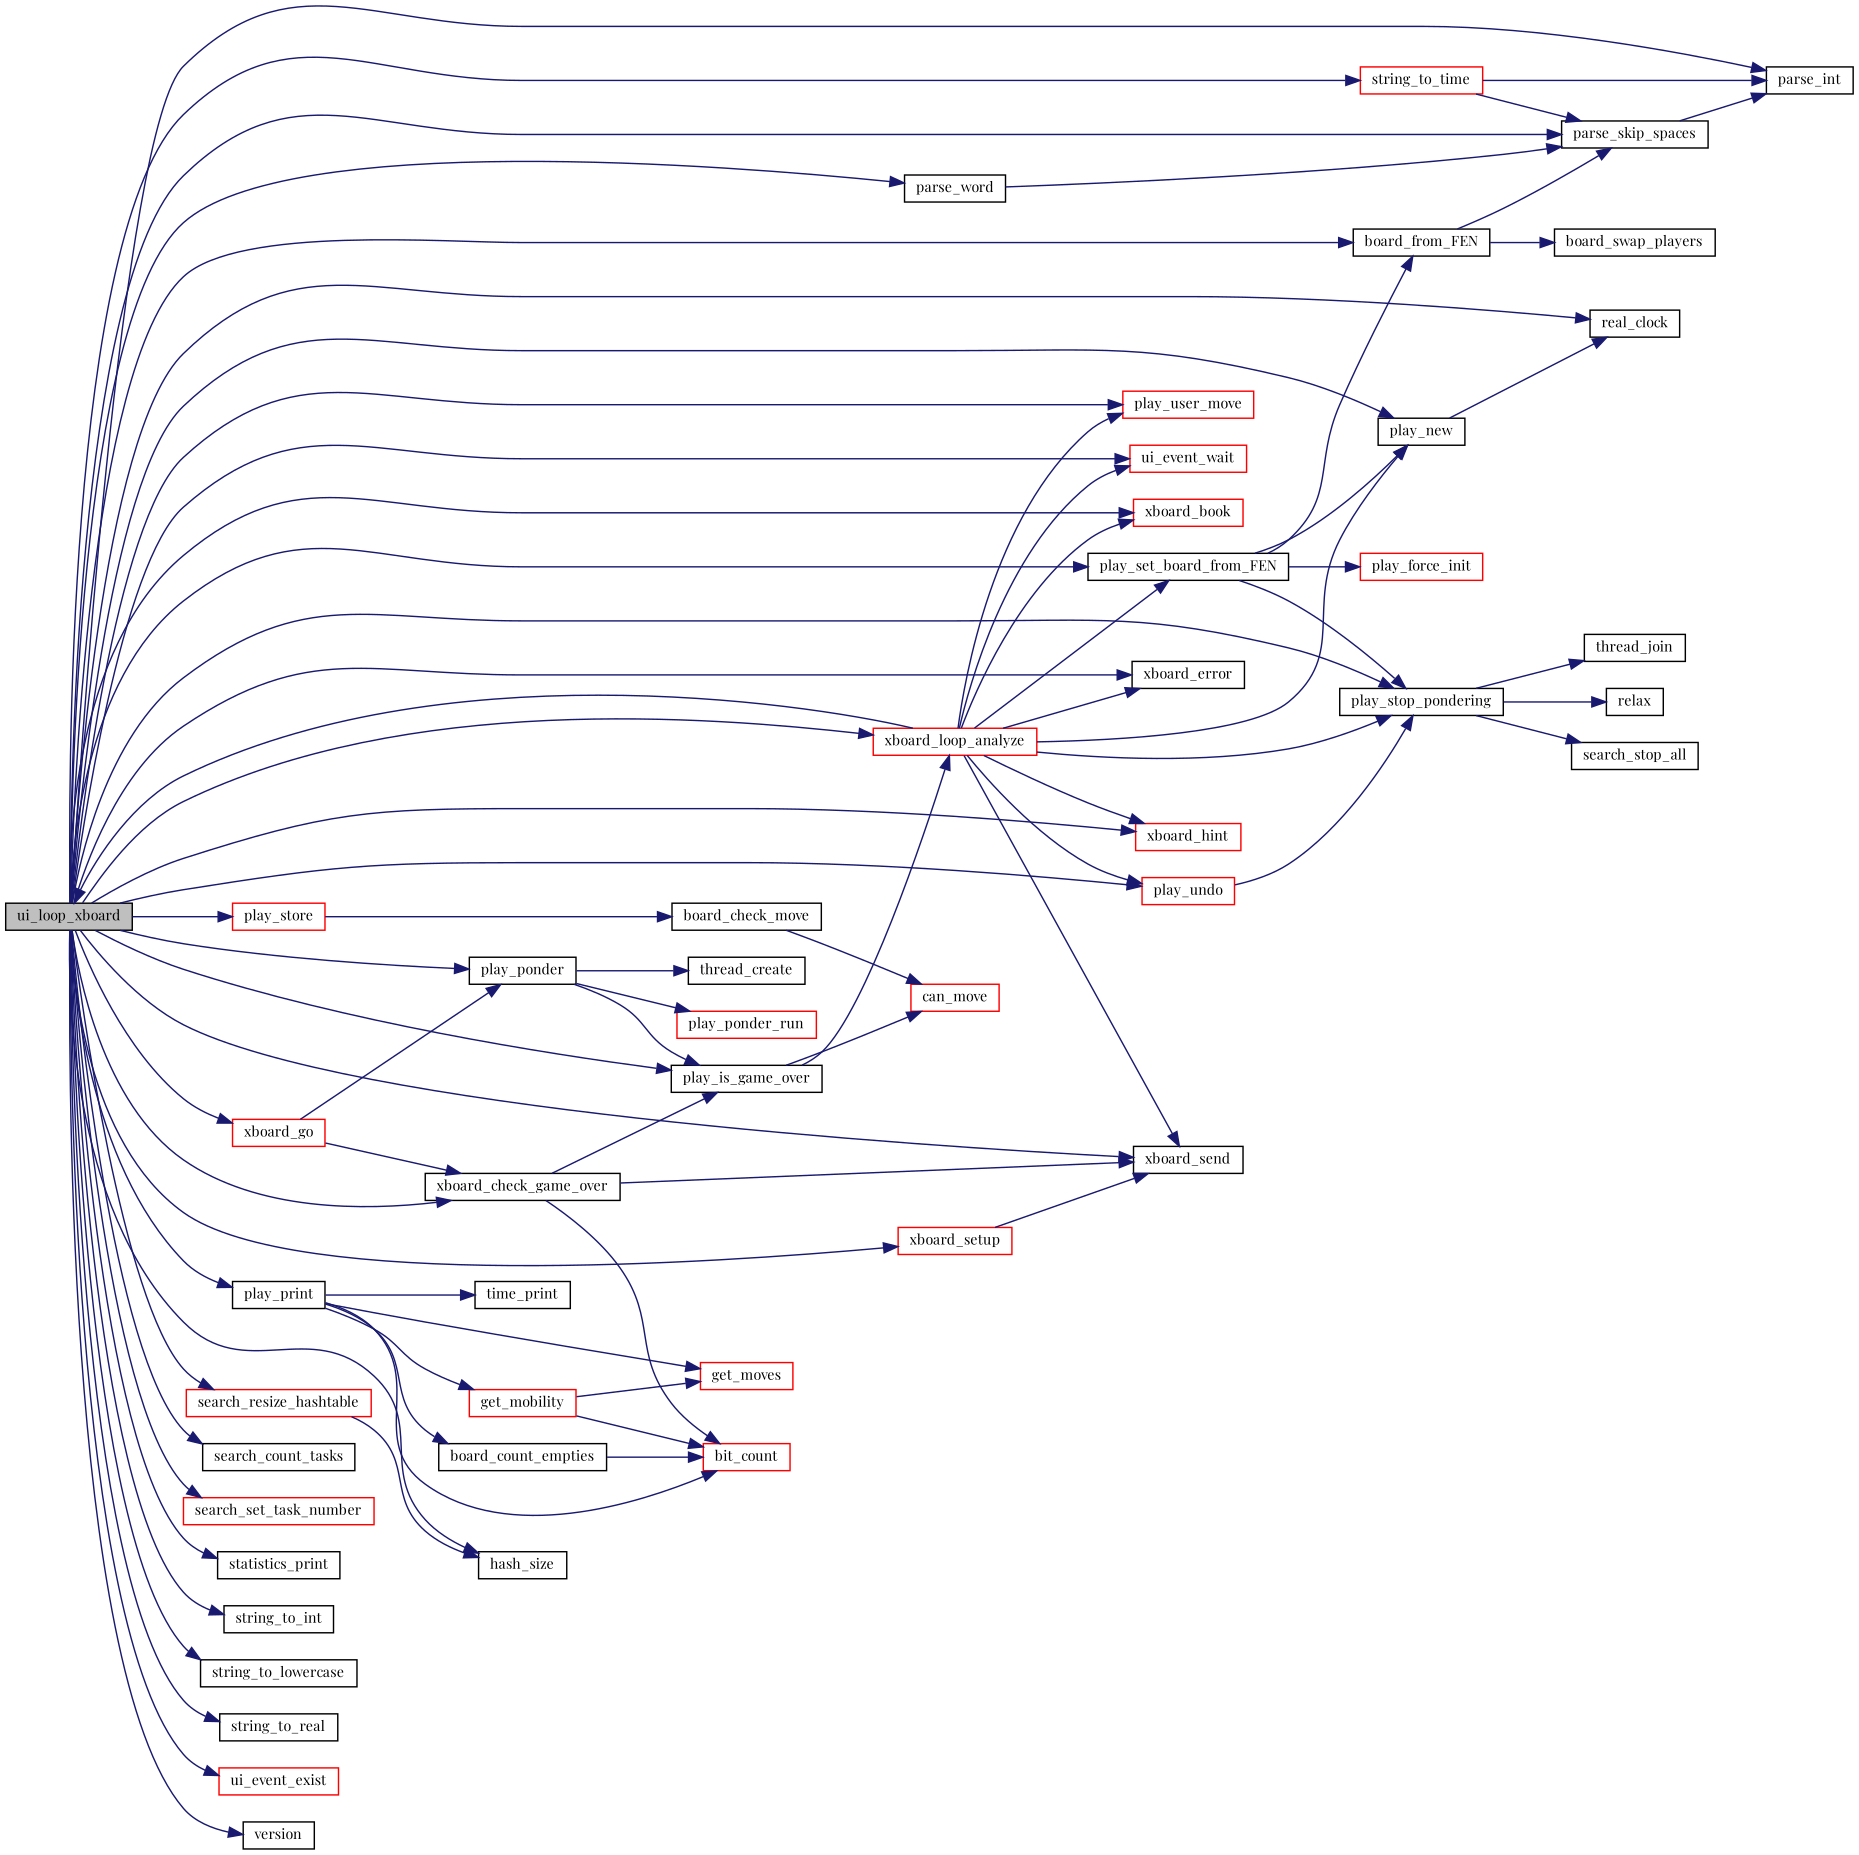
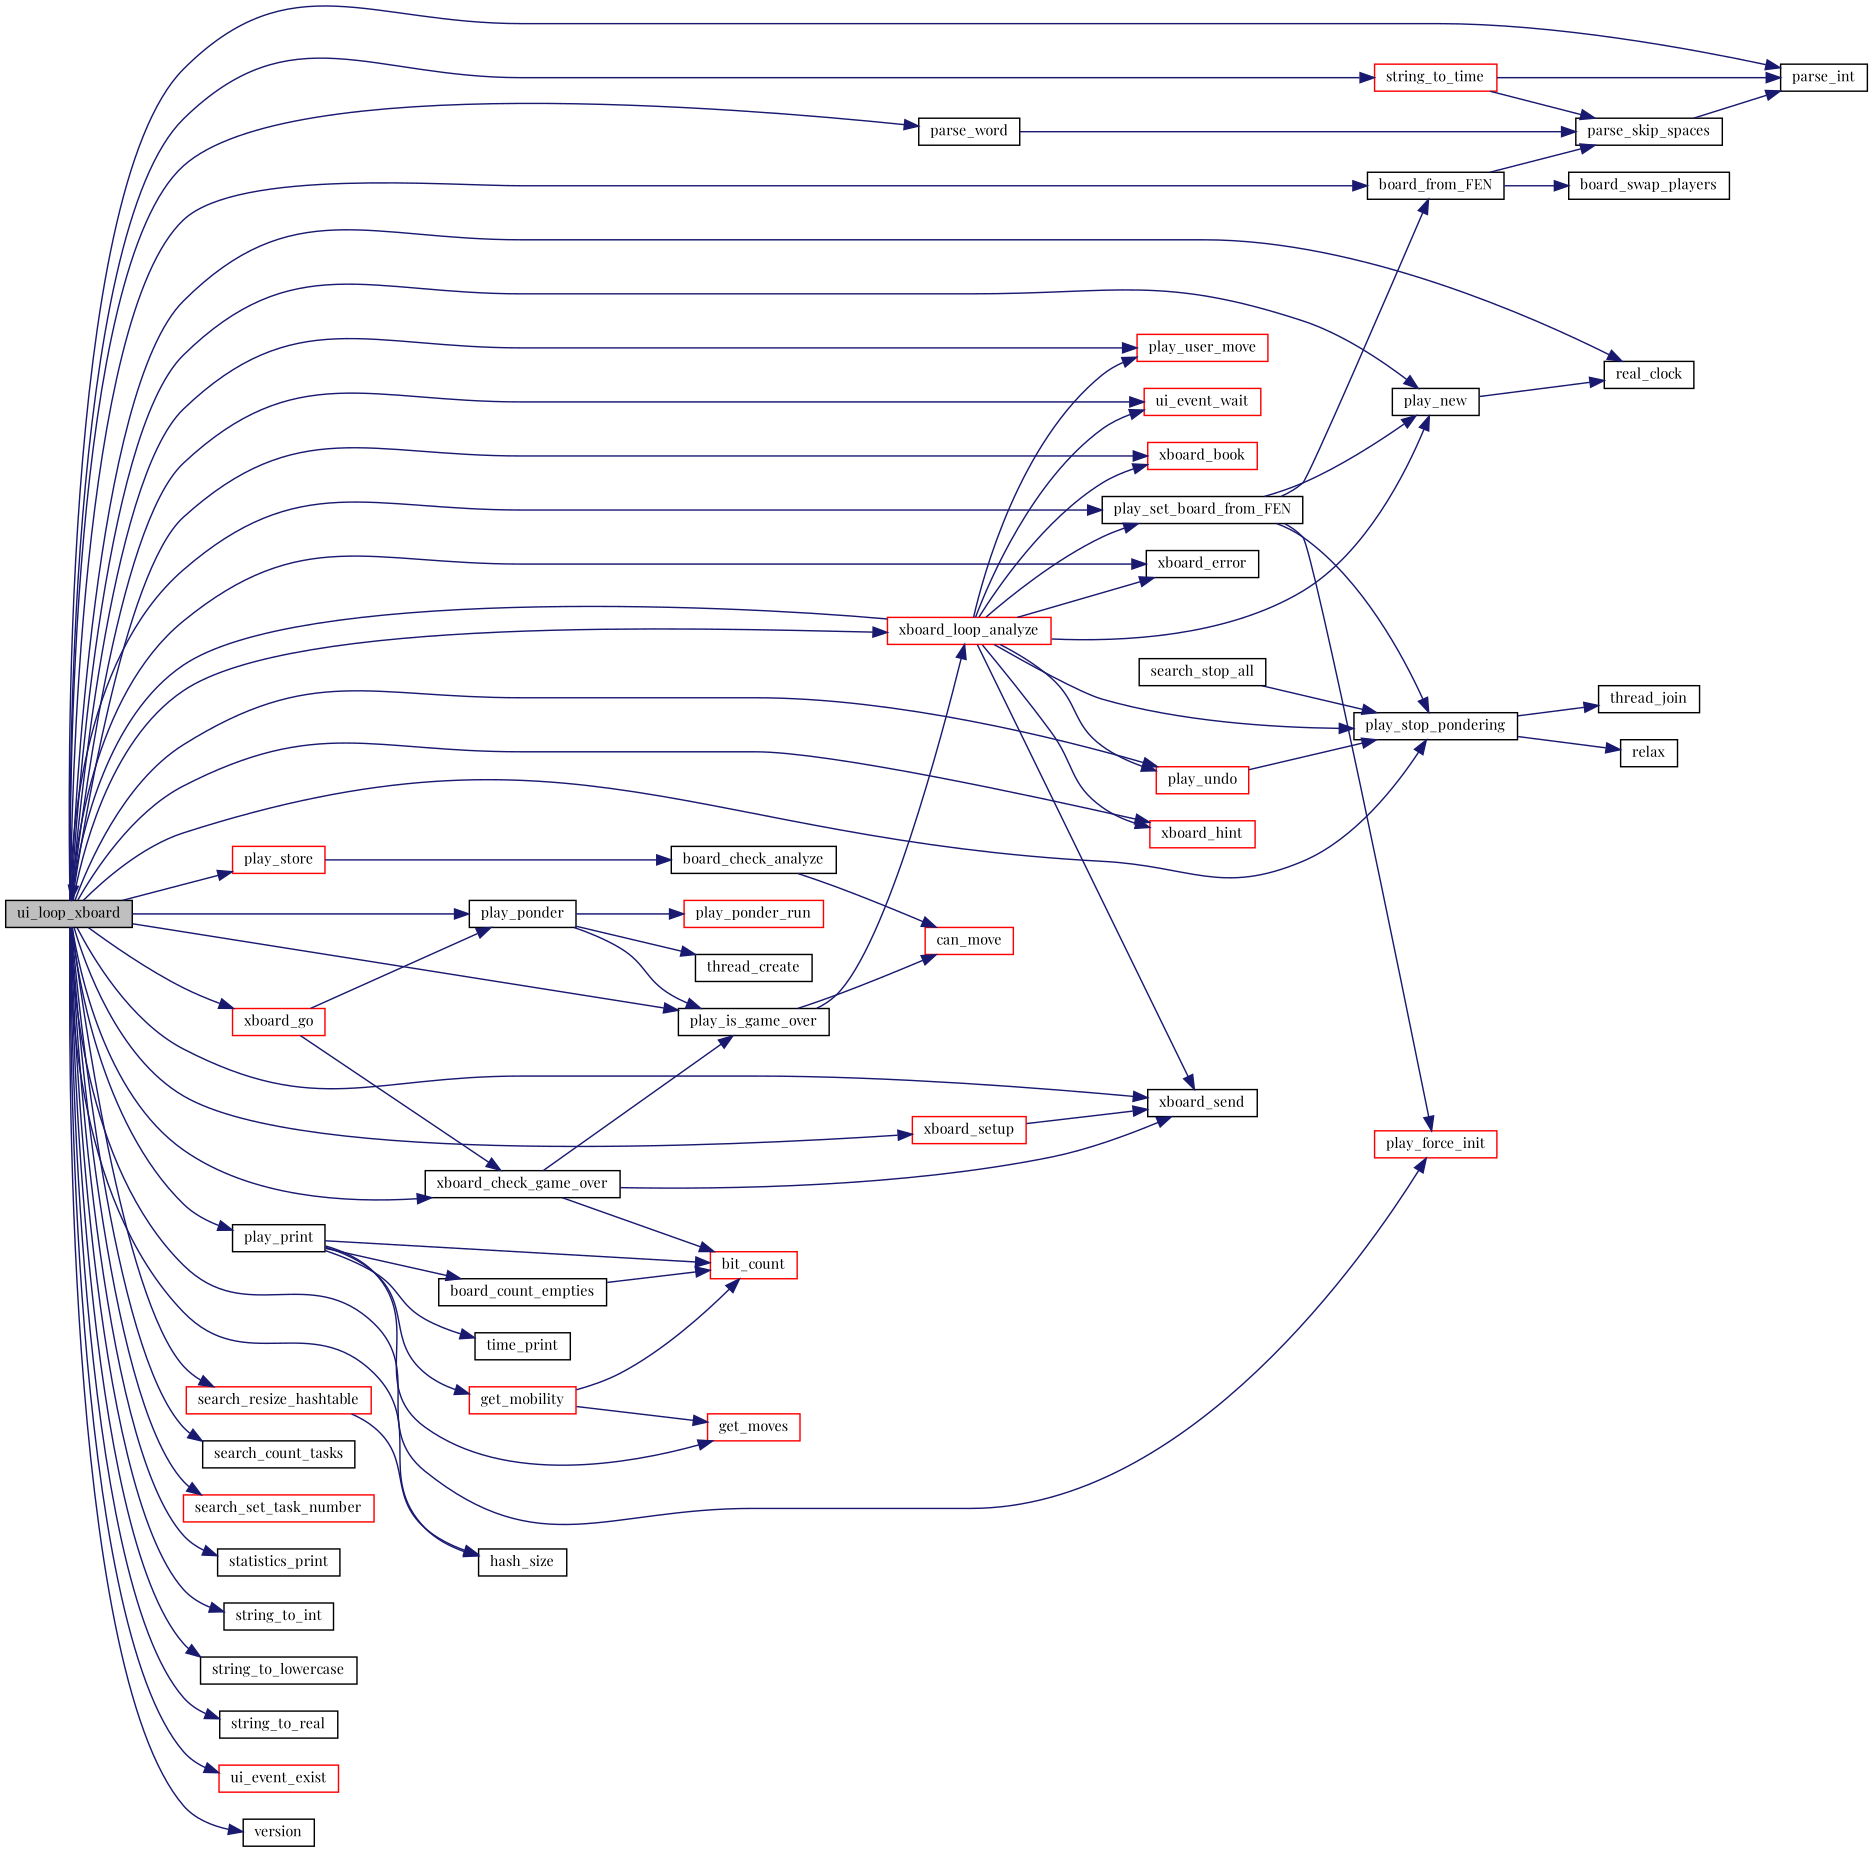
edge "ui_loop_xboard" -> "parse_skip_spaces": now "ui_loop_xboard" -> "play_force_init"
edge "play_stop_pondering" -> "search_stop_all": reversed
node "board_check_move": label "board_check_move" -> "board_check_analyze"
